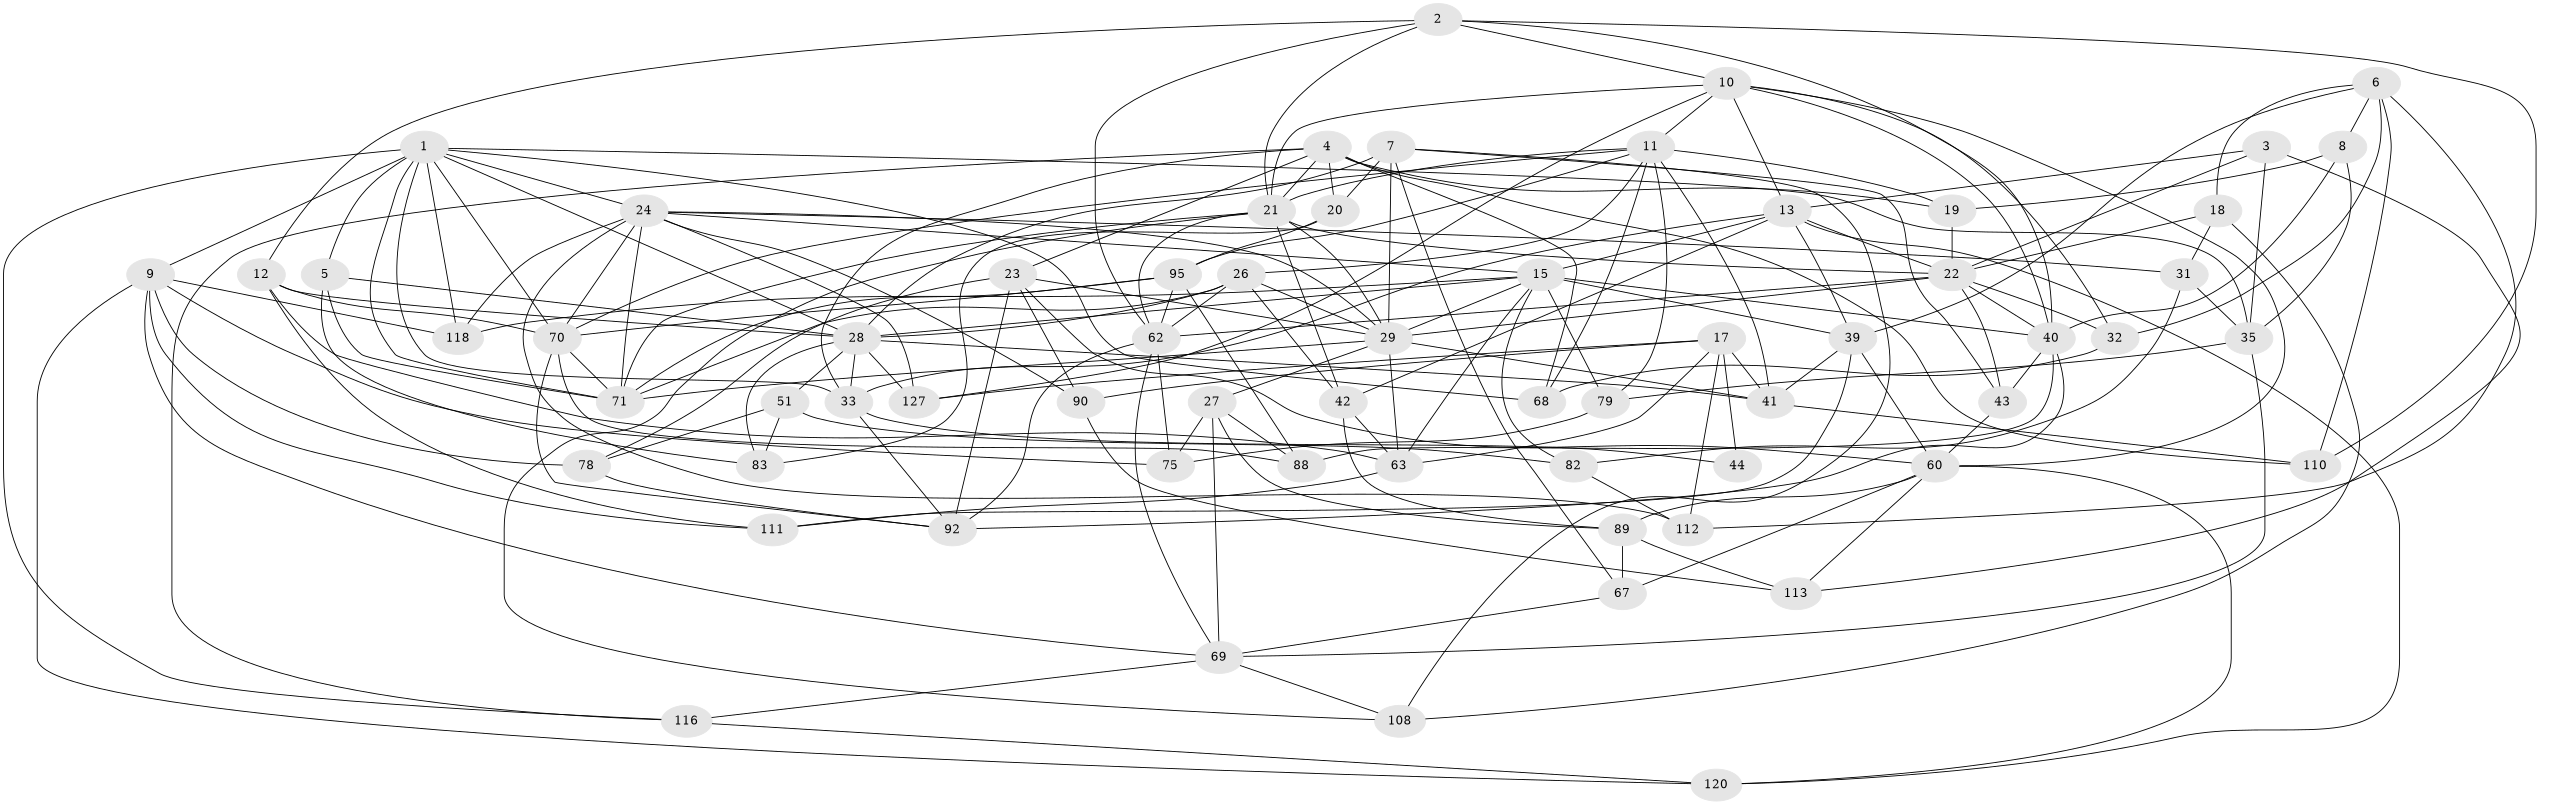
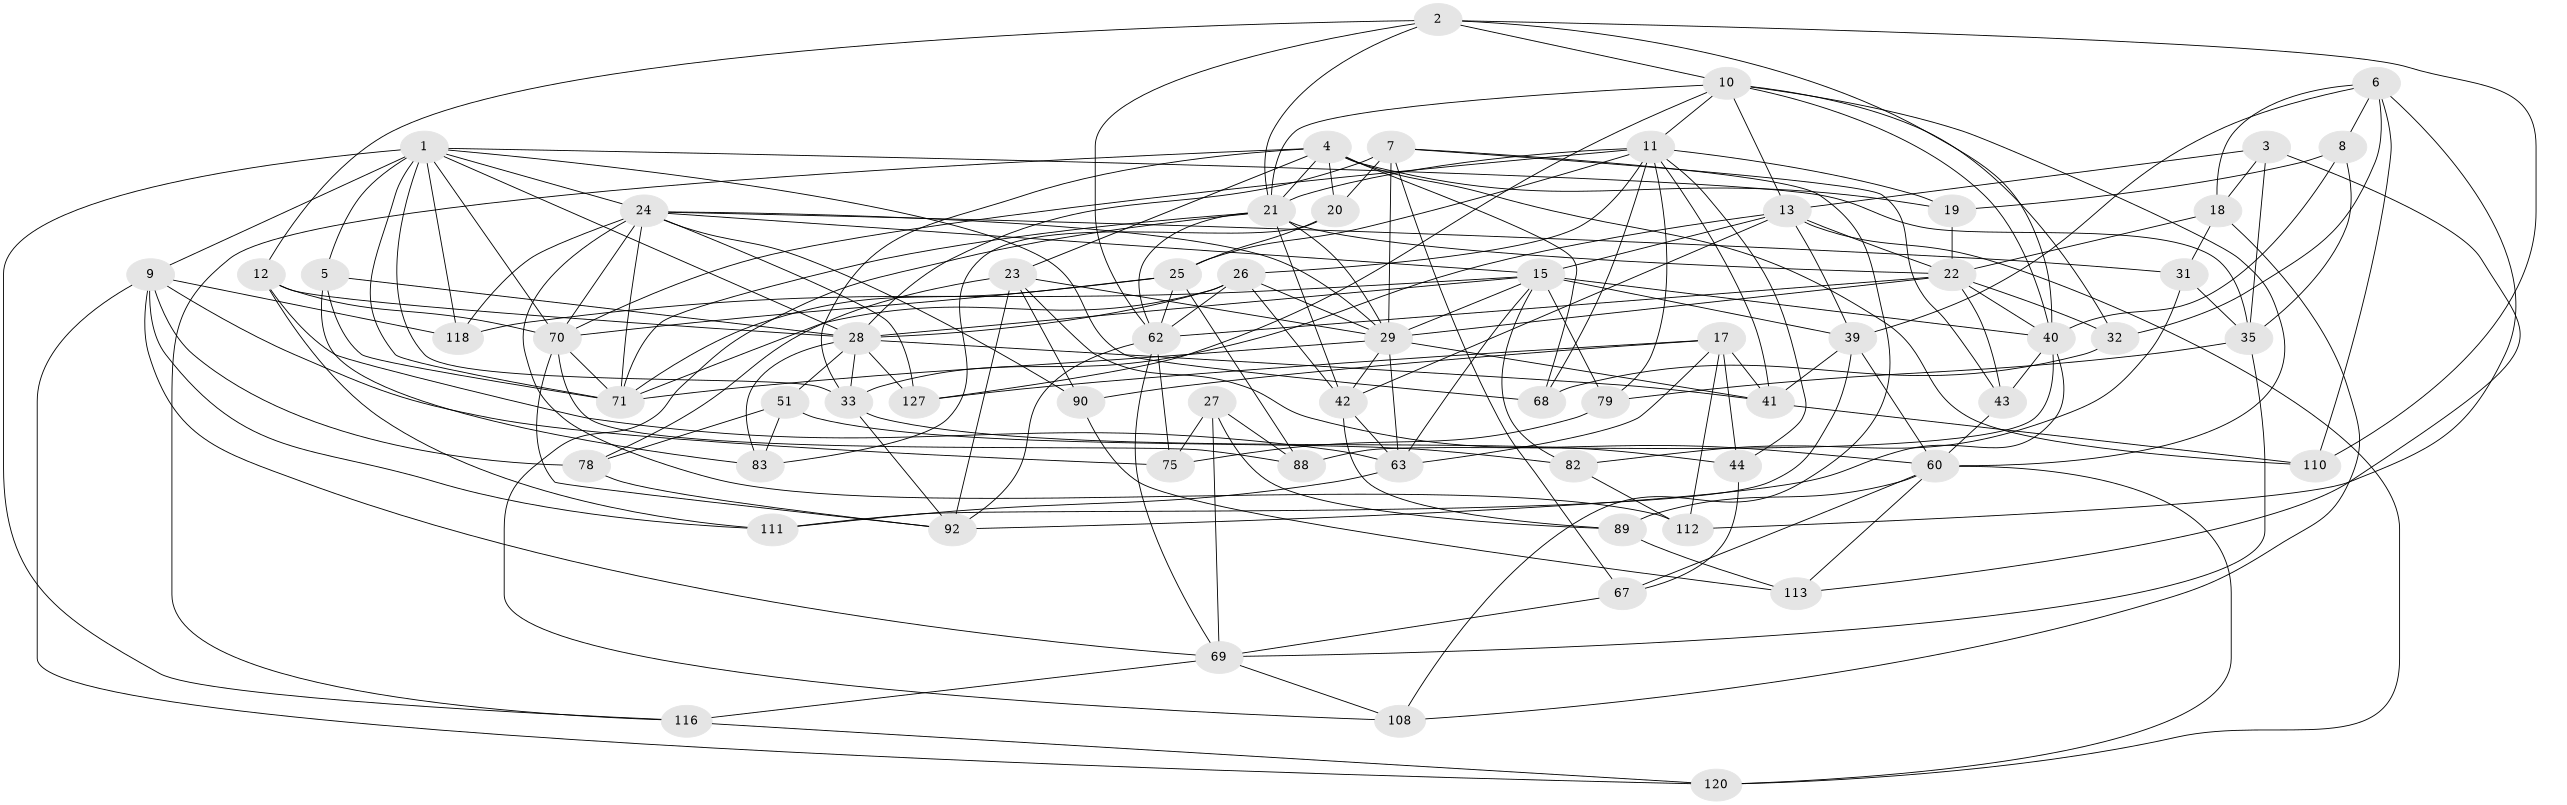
edge "3" -- "22": now "3" -- "18"
node "95": label "95" -> "25"
edge "11" -- "44": added
edge "29" -- "27": now "29" -- "42"
edge "89" -- "67": now "44" -- "67"
